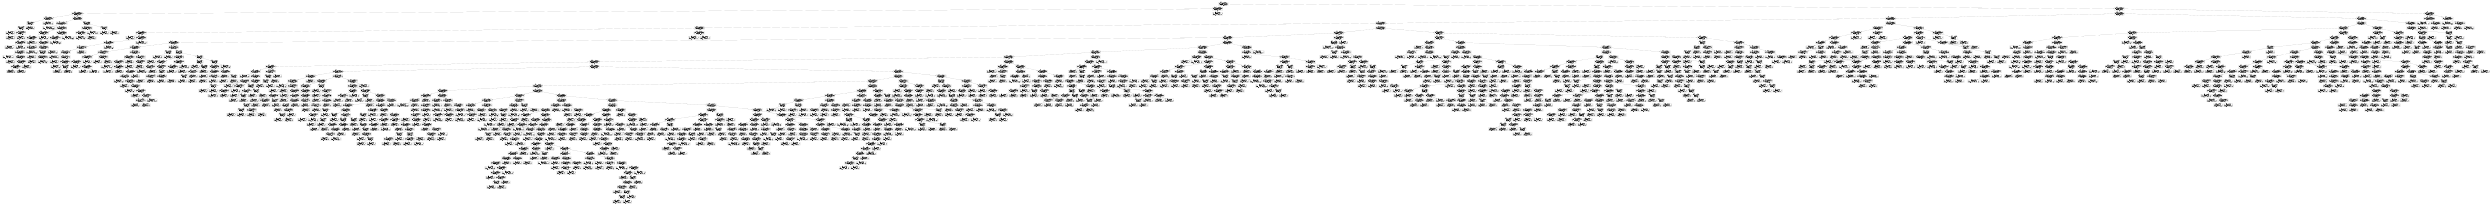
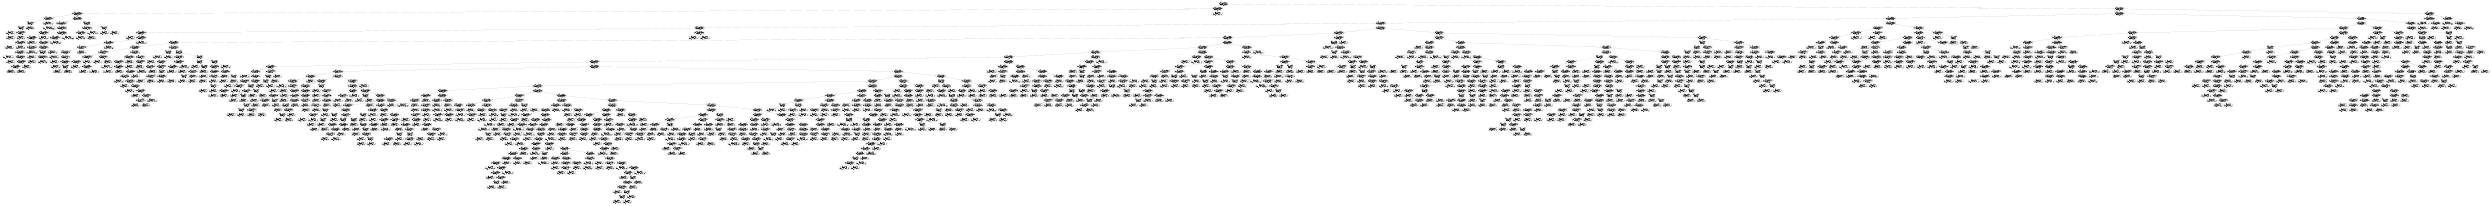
node "X[0] <= 0.4236 gini = 0.38730741761 samples = 99": label "X[0] <= 0.4236 gini = 0.38730741761 samples = 99" -> "X[0] <= 0.4236 gini = 0.38730741761 value = 99"
